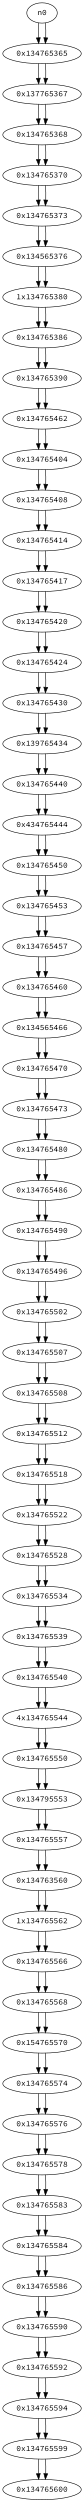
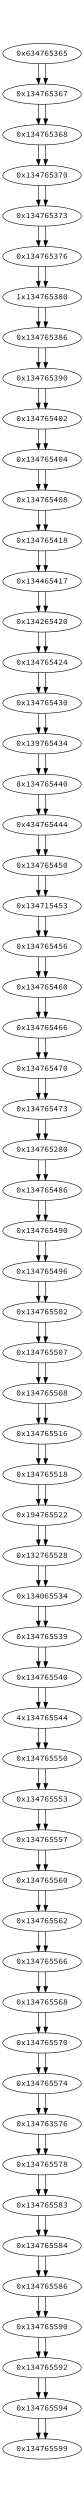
node "n0": removed
node "0x134765365": label "0x134765365" -> "0x634765365"
node "0x137765367": label "0x137765367" -> "0x134765367"
node "0x134565376": label "0x134565376" -> "0x134765376"
node "0x134765462": label "0x134765462" -> "0x134765402"
node "0x134765414": label "0x134765414" -> "0x134765418"
node "0x134765417": label "0x134765417" -> "0x134465417"
node "0x134765420": label "0x134765420" -> "0x134265420"
node "0x134765440": label "0x134765440" -> "8x134765440"
node "0x134765453": label "0x134765453" -> "0x134715453"
node "0x134765457": label "0x134765457" -> "0x134765456"
node "0x134565466": label "0x134565466" -> "0x134765466"
node "0x134765480": label "0x134765480" -> "0x134765280"
node "0x134765512": label "0x134765512" -> "0x134765516"
node "0x134765522": label "0x134765522" -> "0x194765522"
node "0x134765528": label "0x134765528" -> "0x132765528"
node "0x134765534": label "0x134765534" -> "0x134065534"
node "0x134795553": label "0x134795553" -> "0x134765553"
node "0x134763560": label "0x134763560" -> "0x134765560"
node "1x134765562": label "1x134765562" -> "0x134765562"
node "0x154765570": label "0x154765570" -> "0x134765570"
node "0x134765576": label "0x134765576" -> "0x134763576"
node "0x134765600": removed
